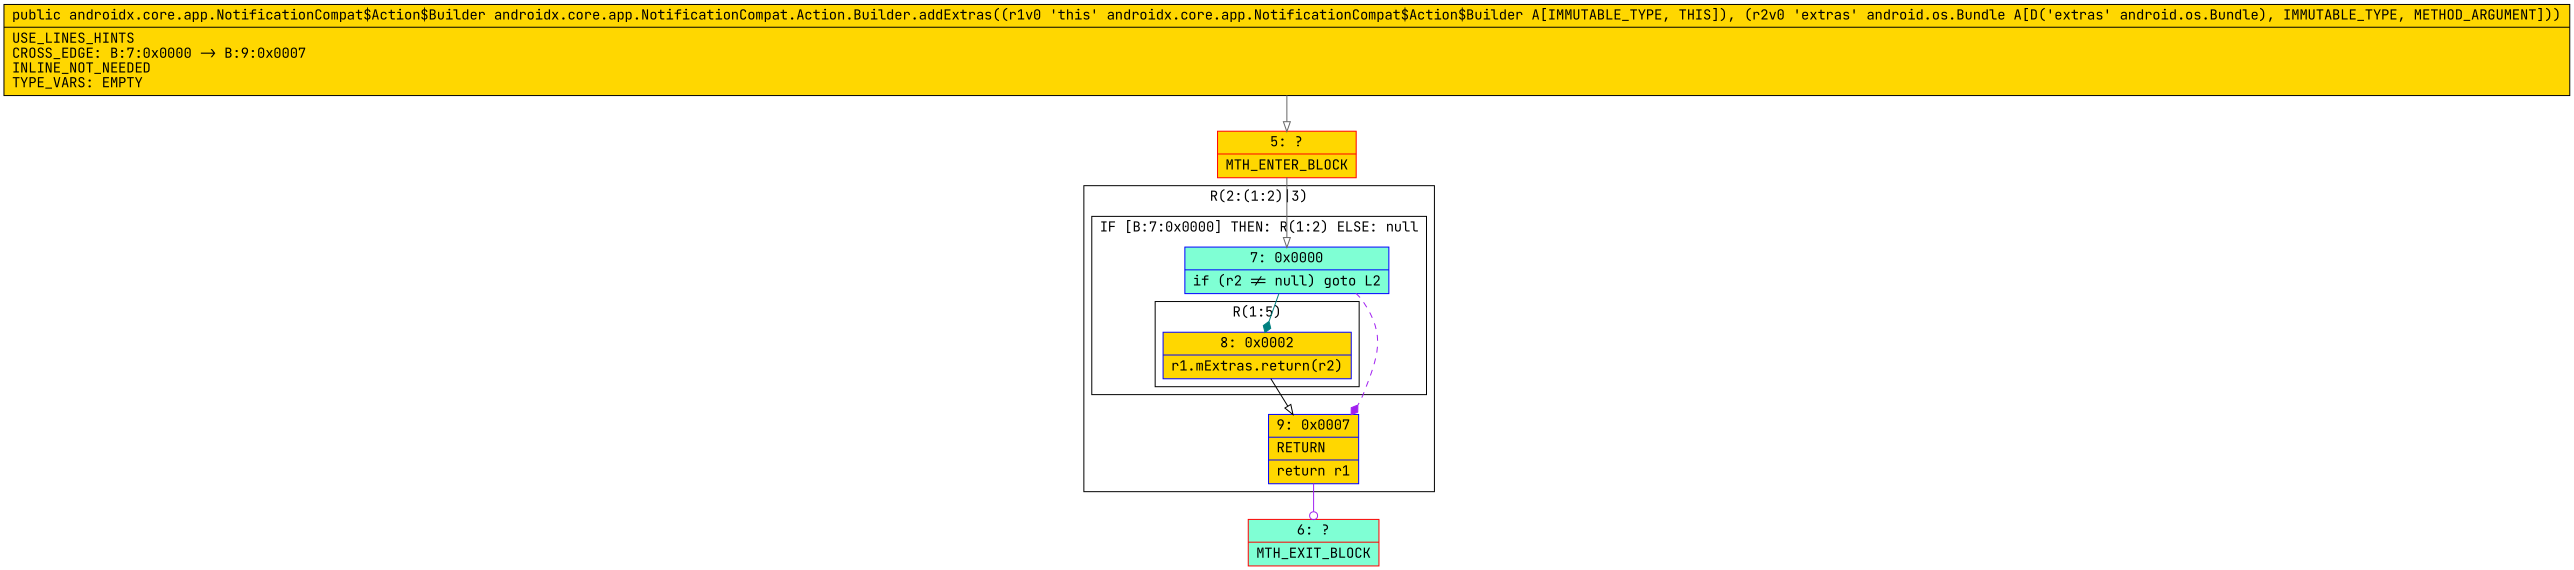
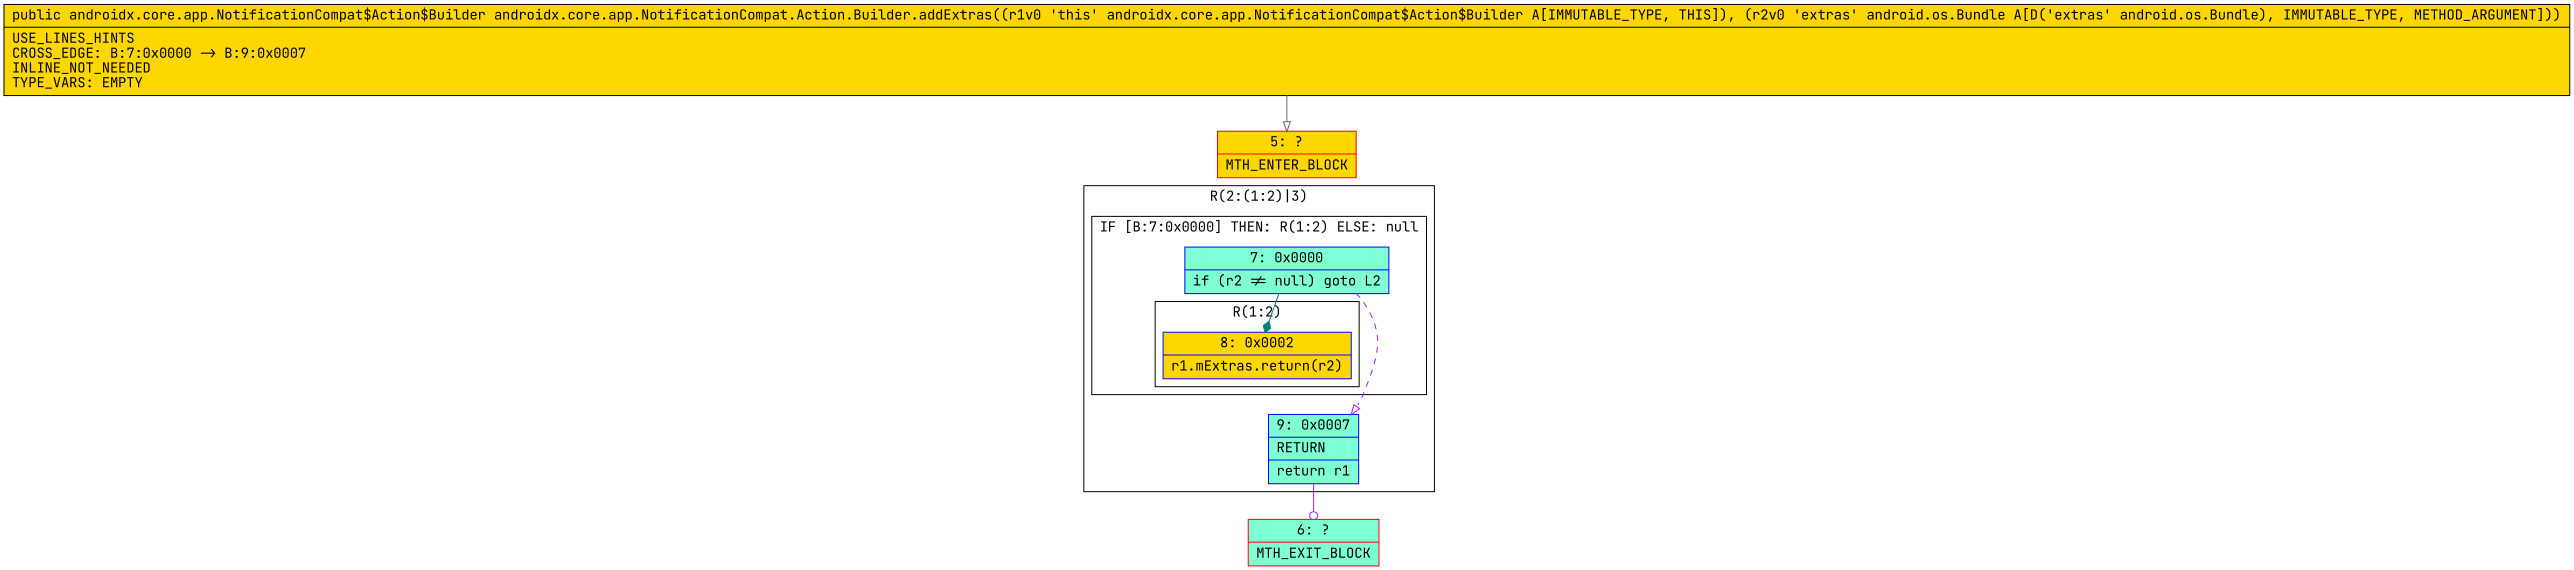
edge "5: ?" -> "7: 0x0000": removed
cluster "R(1:5)": label "R(1:5)" -> "R(1:2)"
edge "7: 0x0000" -> "9: 0x0007": arrowhead diamond -> onormal
edge "8: 0x0002" -> "9: 0x0007": removed
node "9: 0x0007": fillcolor gold -> aquamarine
